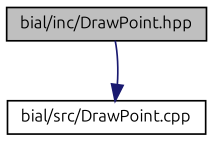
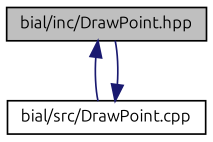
edge "bial/src/DrawPoint.cpp" -> "bial/inc/DrawPoint.hpp": added
